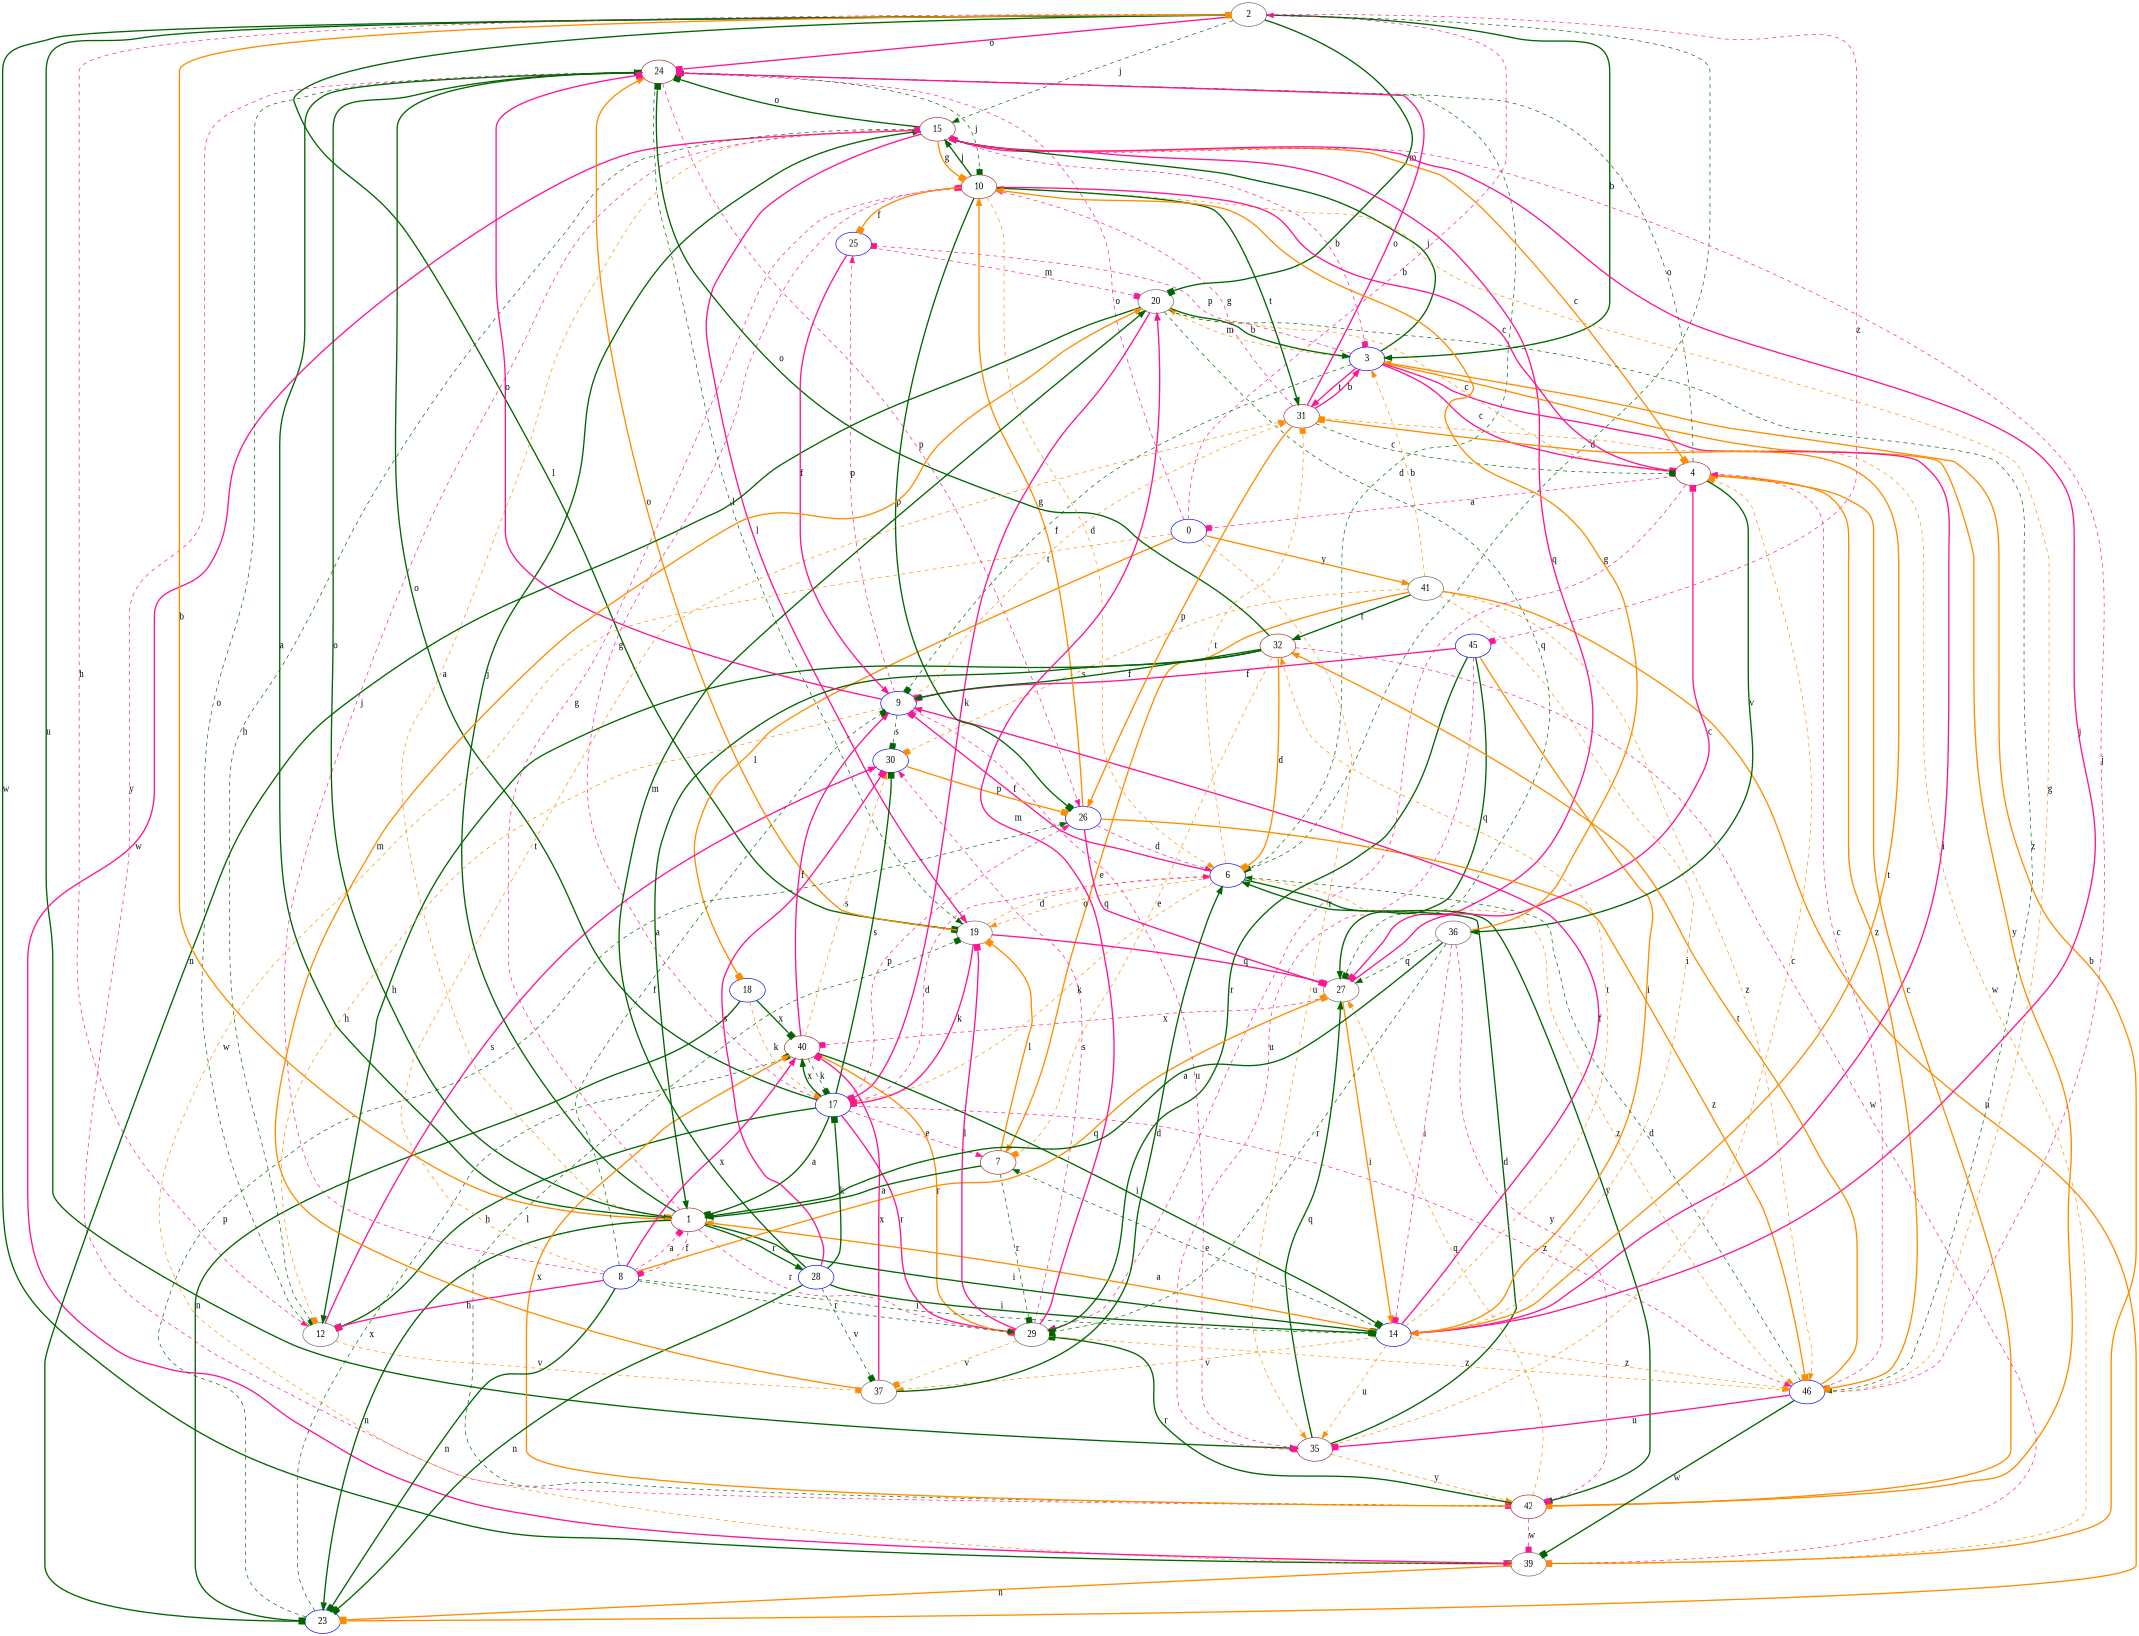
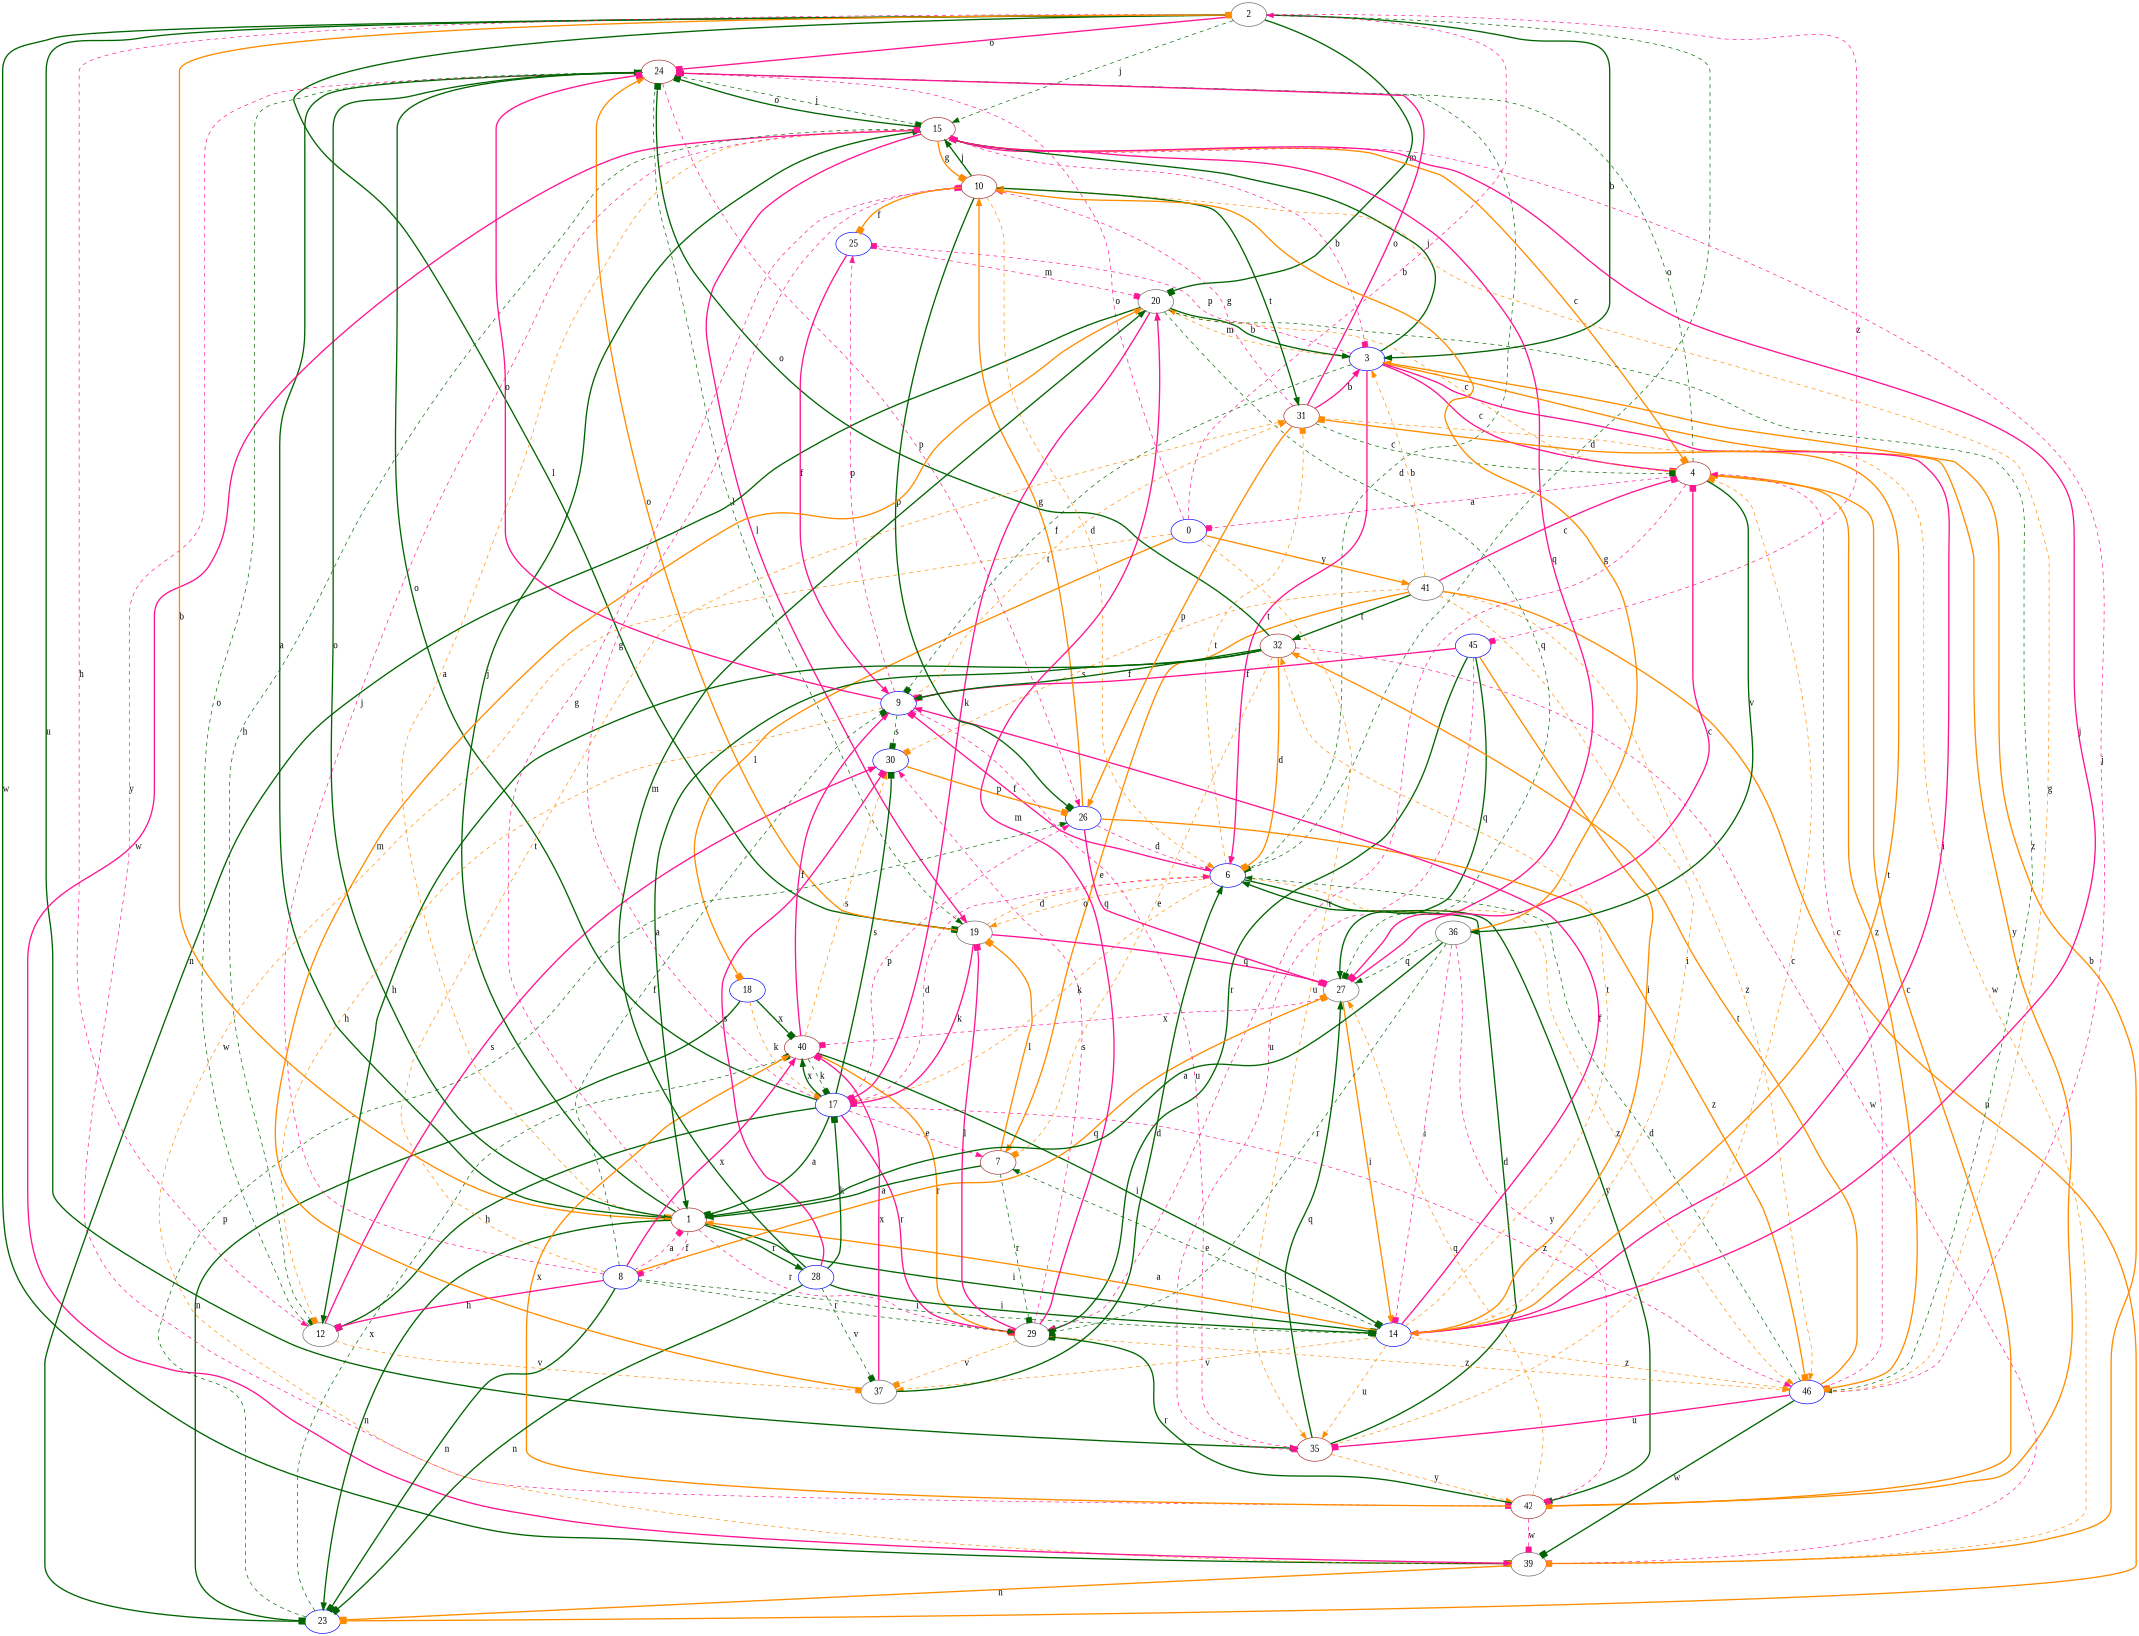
edge "24" -> "10": now "24" -> "15"
edge "10" -> "4": now "41" -> "4"
edge "3" -> "31": now "3" -> "6"
edge "42" -> "19": removed, label "l"
